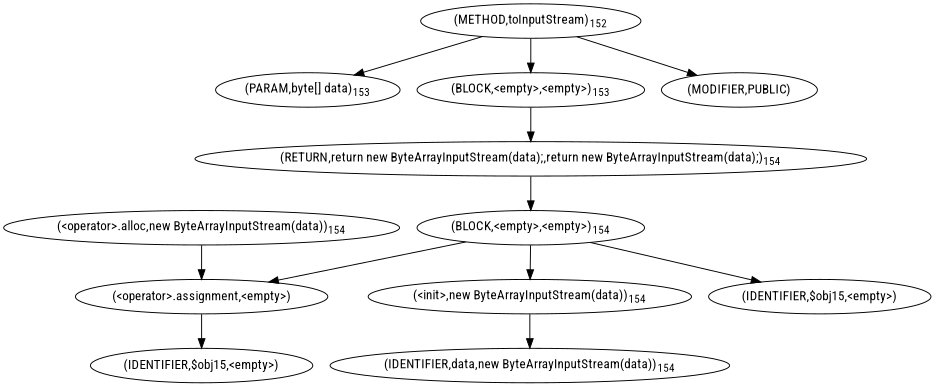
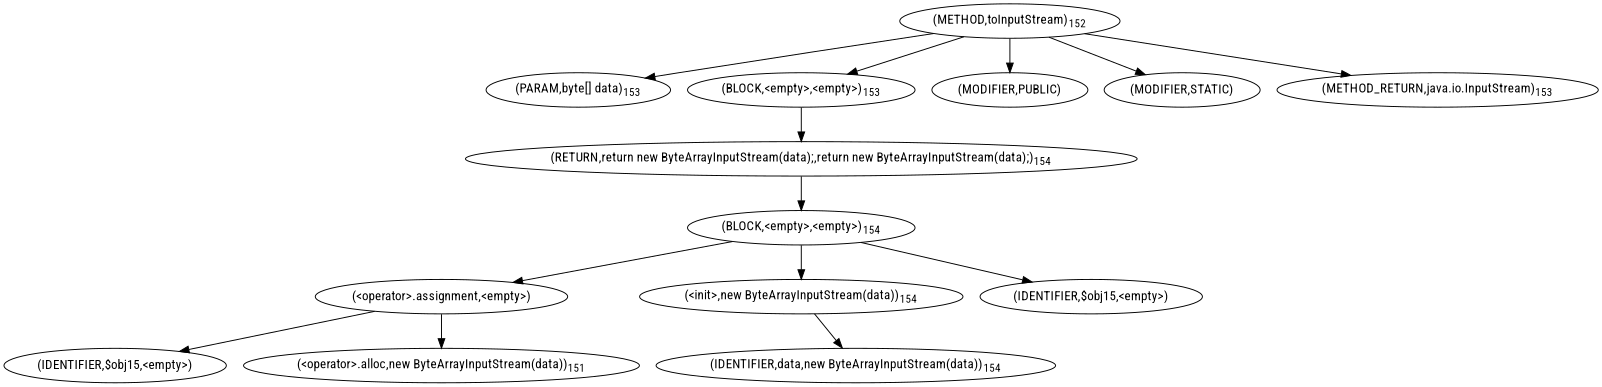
node "(MODIFIER,STATIC)": added
node "(METHOD_RETURN,java.io.InputStream)": added
node "(<operator>.alloc,new ByteArrayInputStream(data))": text "154" -> "151"
edge "(<operator>.alloc,new ByteArrayInputStream(data))" -> "(<operator>.assignment,<empty>)": reversed
